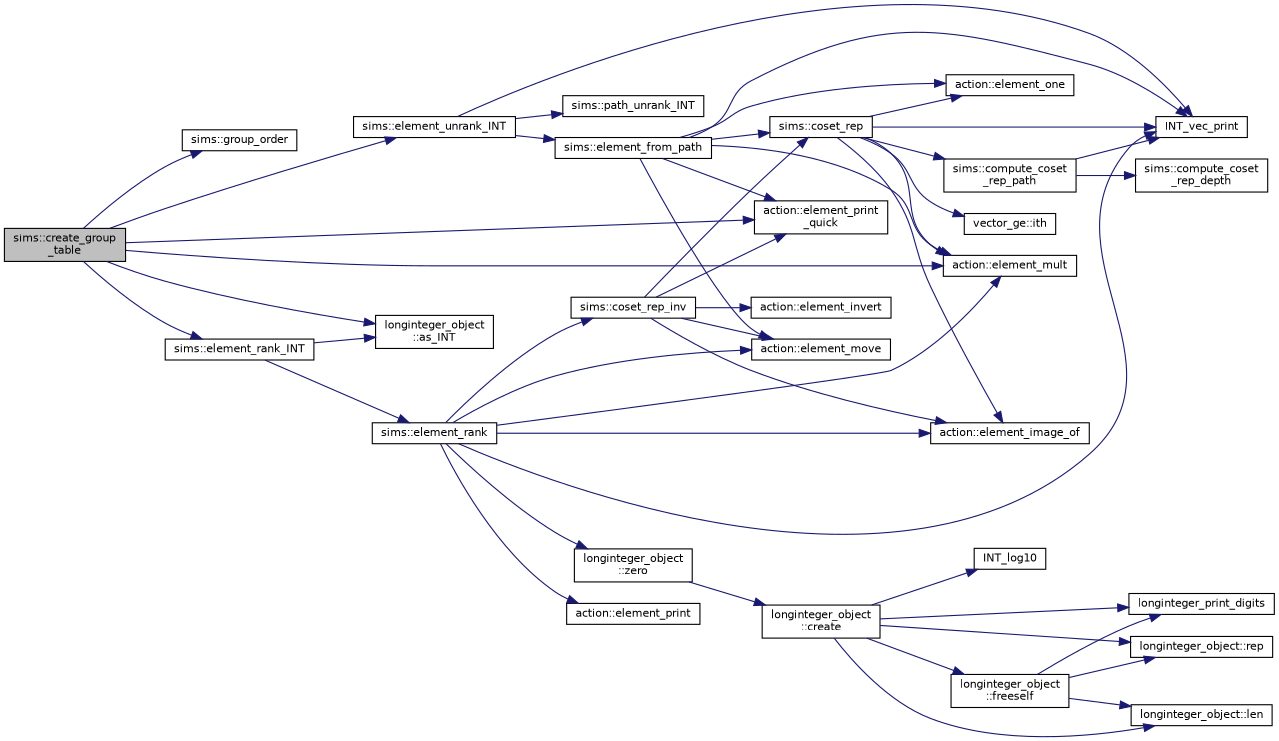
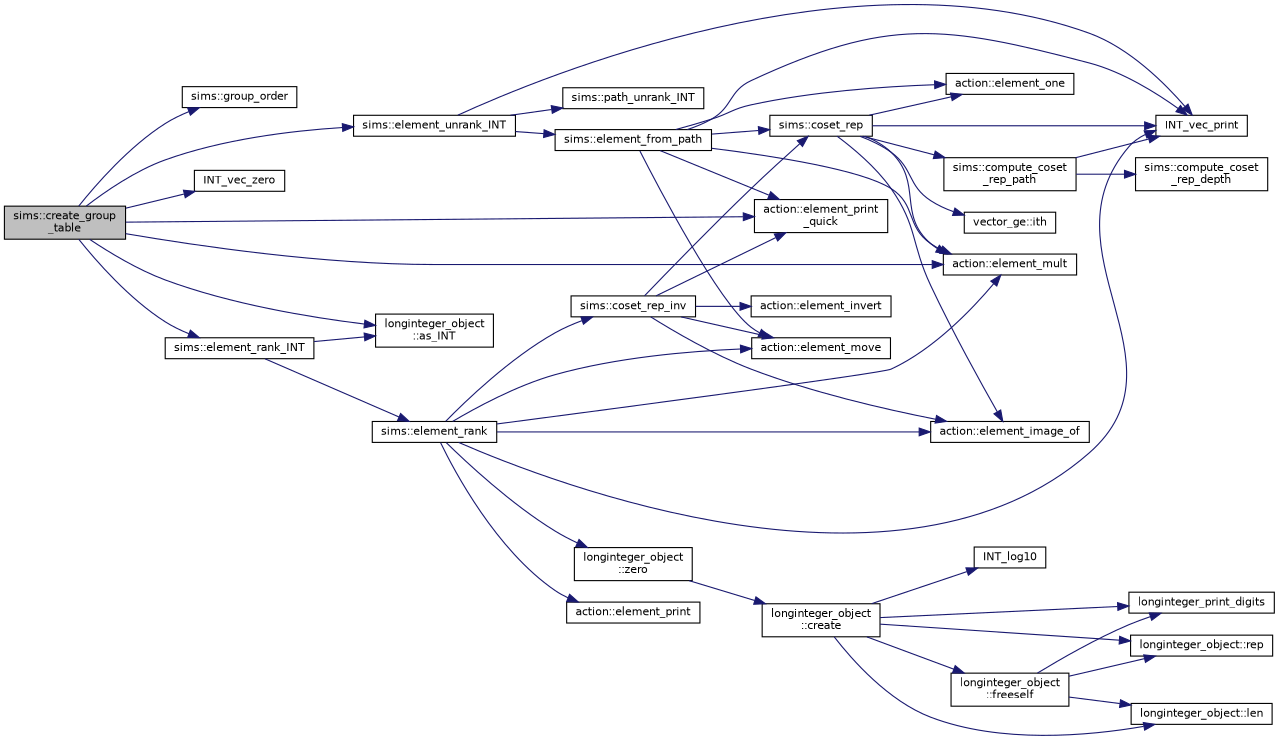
node "INT_vec_zero": added
